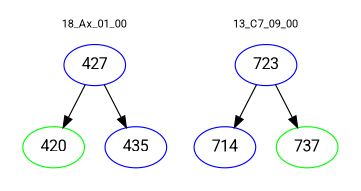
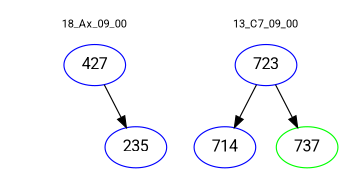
cluster "18_Ax_01_00": label "18_Ax_01_00" -> "18_Ax_09_00"
node "420": removed
node "435": label "435" -> "235"
